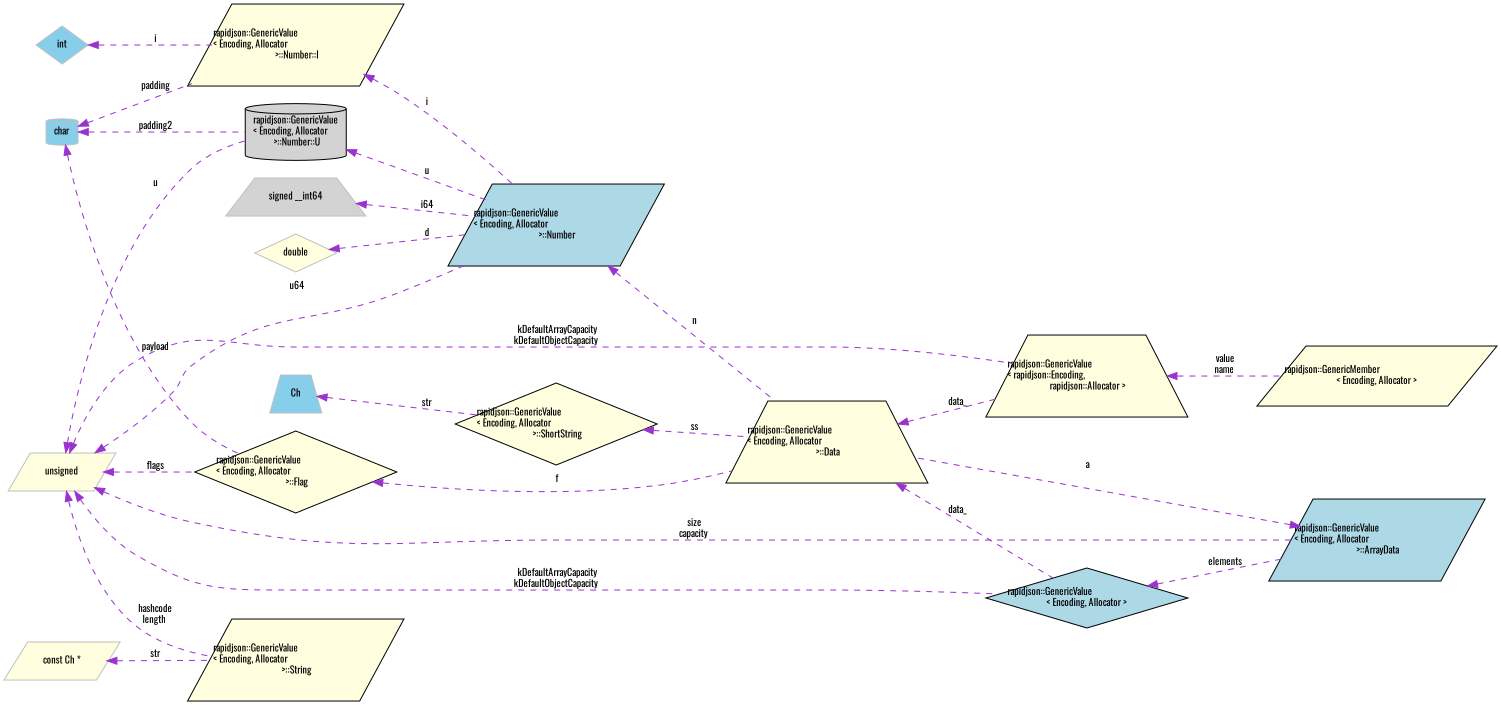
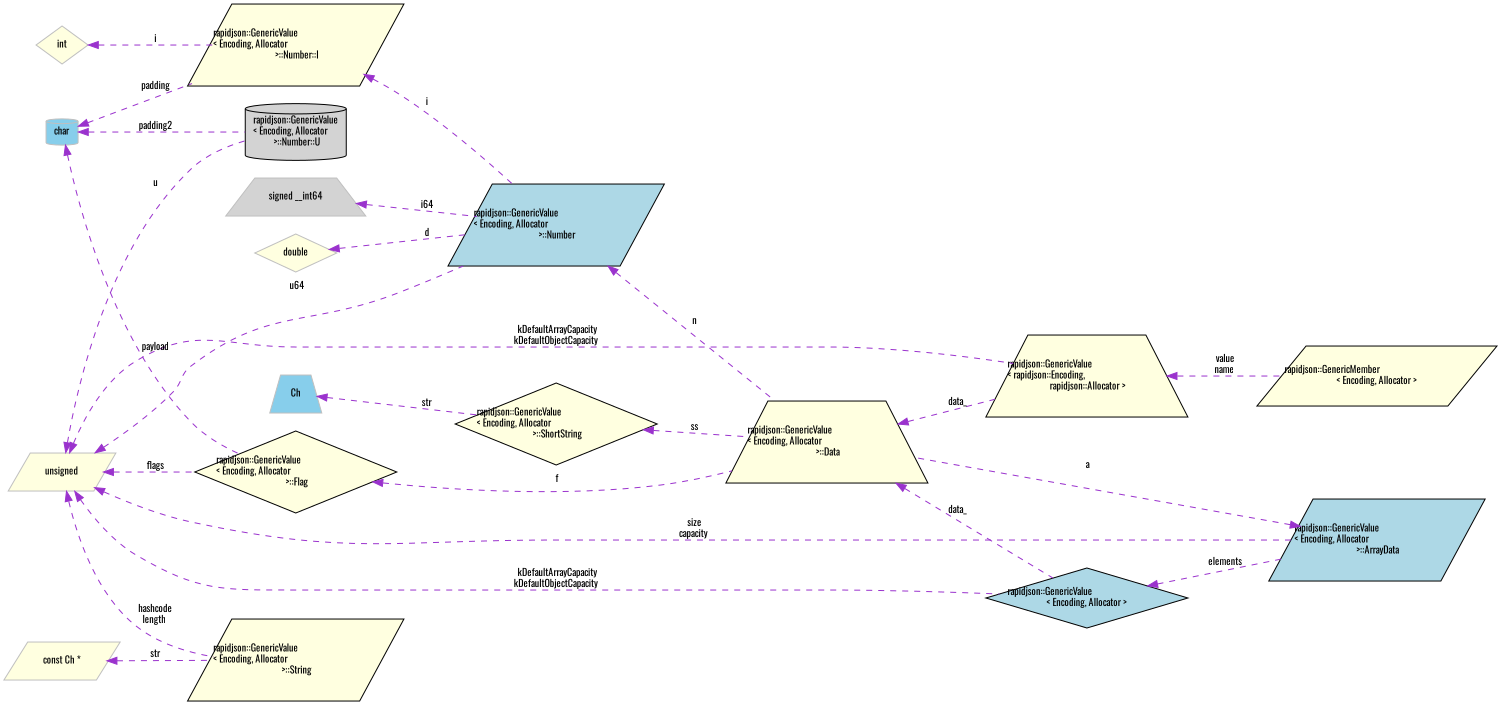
node "int": fillcolor skyblue -> lightyellow
edge "rapidjson::GenericValue < Encoding, Allocator >::Number" -> "rapidjson::GenericValue < Encoding, Allocator >::Number::U": removed, label "u"
